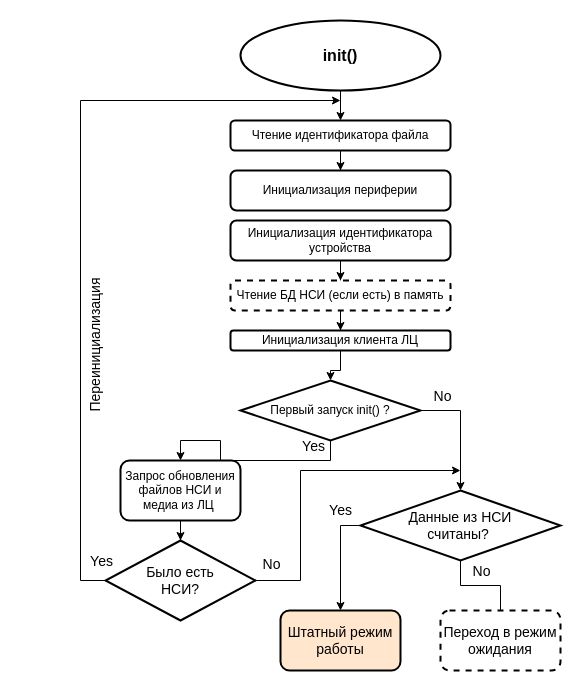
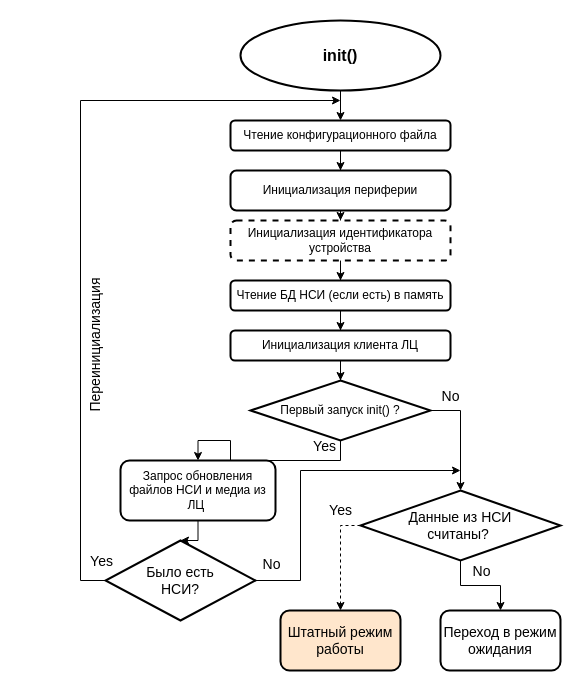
node "Чтение идентификатора файла": label "Чтение идентификатора файла" -> "Чтение конфигурационного файла"
edge "Инициализация периферии" -> "Инициализация идентификатора устройства": added
node "Инициализация идентификатора устройства": style solid -> dashed
node "Чтение БД НСИ (если есть) в память": style dashed -> solid
node "Инициализация клиента ЛЦ": size 220x20 -> 220x30
node "Первый запуск init() ?": moved (331, 411) -> (341, 411)
node "Запрос обновления файлов НСИ и медиа из ЛЦ": size 120x60 -> 155x60
edge "Данные из НСИ считаны?" -> "Штатный режим работы": style solid -> dashed
edge "Данные из НСИ считаны?" -- "Переход в режим ожидания": arrowhead none -> classic
node "Переход в режим ожидания": style dashed -> solid
